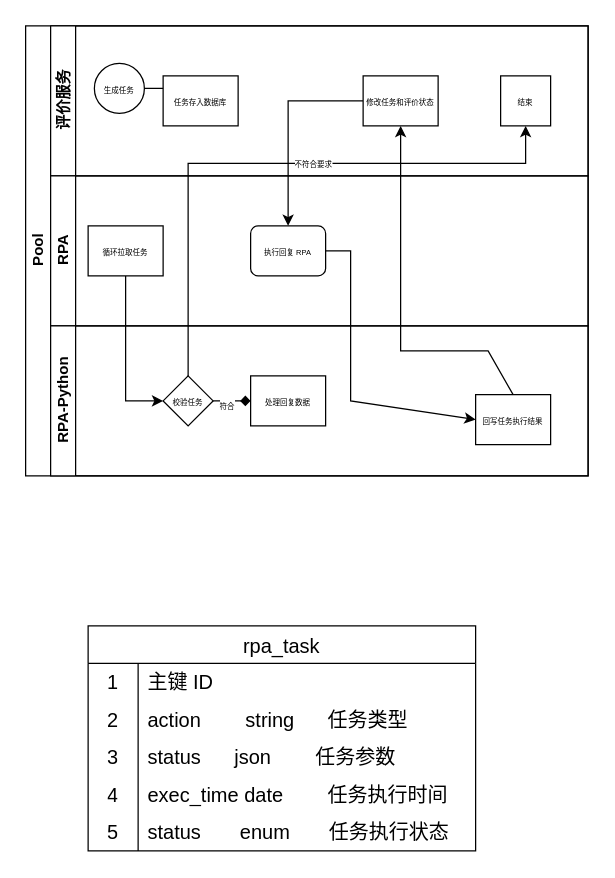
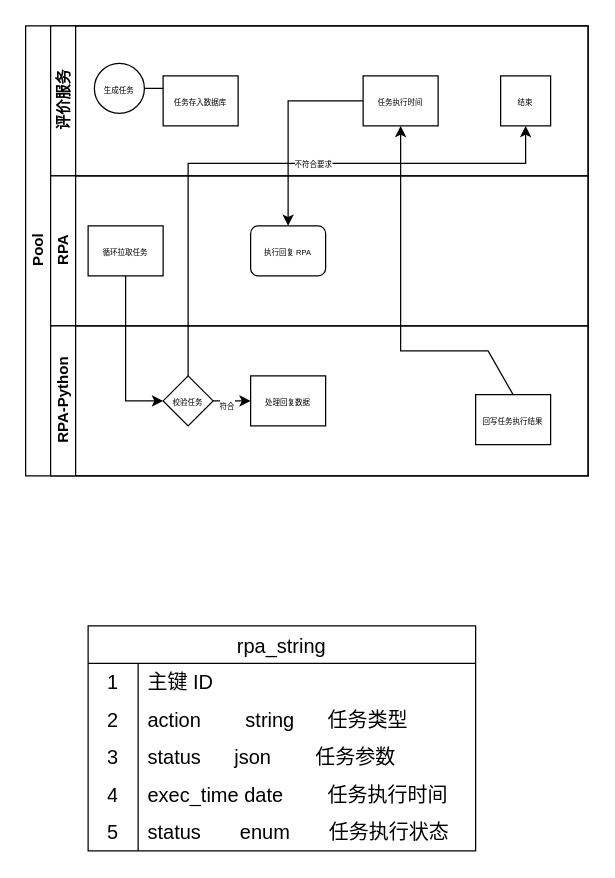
node "修改任务和评价状态": label "修改任务和评价状态" -> "任务执行时间"
edge "执行回复 RPA" -> "回写任务执行结果": removed
edge "校验任务" -> "处理回复数据": arrowhead diamond -> classic
node "rpa_task": label "rpa_task" -> "rpa_string"
